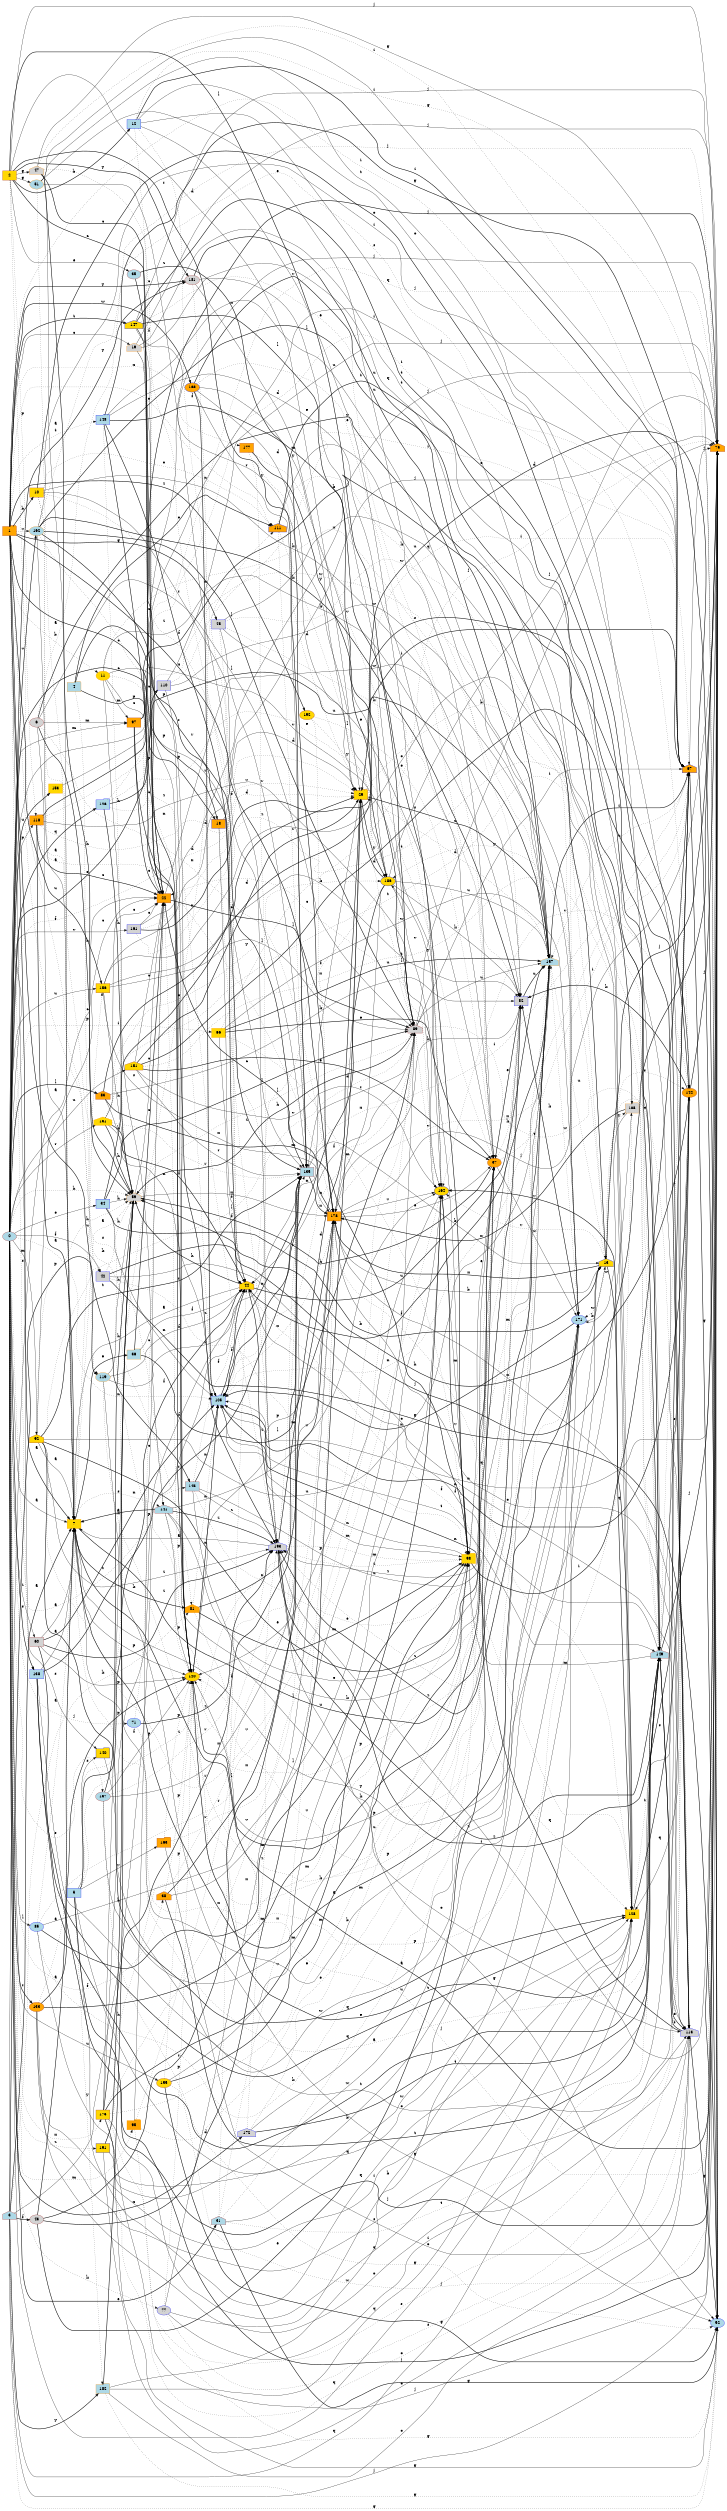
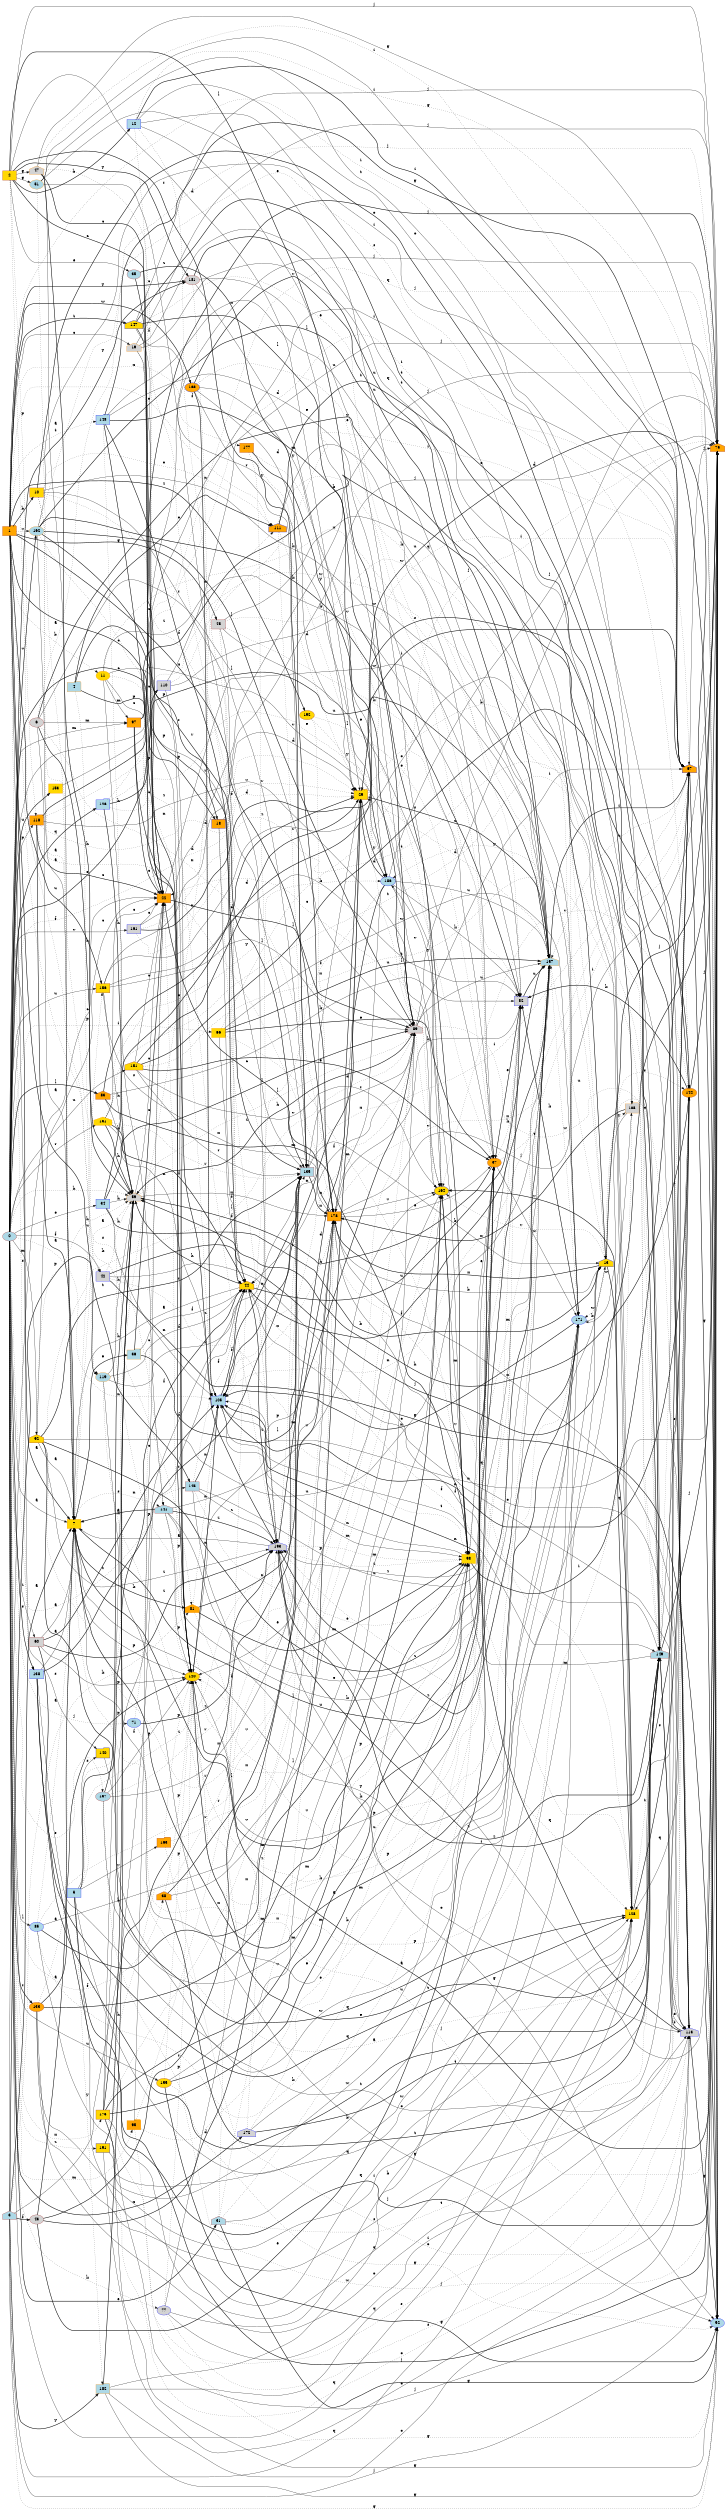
node "45": color blue -> brown
node "186": fillcolor gold -> lightblue
edge "175" -> "37": style dotted -> bold
edge "149" -> "113": style bold -> solid
edge "163" -> "113": style solid -> dotted
edge "182" -> "52": style dotted -> solid
